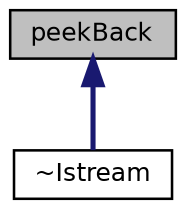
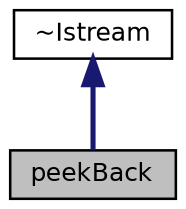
edge "~Istream" -> "peekBack": reversed
